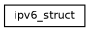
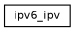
node "ipv6_struct": label "ipv6_struct" -> "ipv6_ipv"
